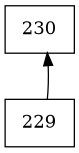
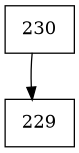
edge "229" -> "230": reversed
